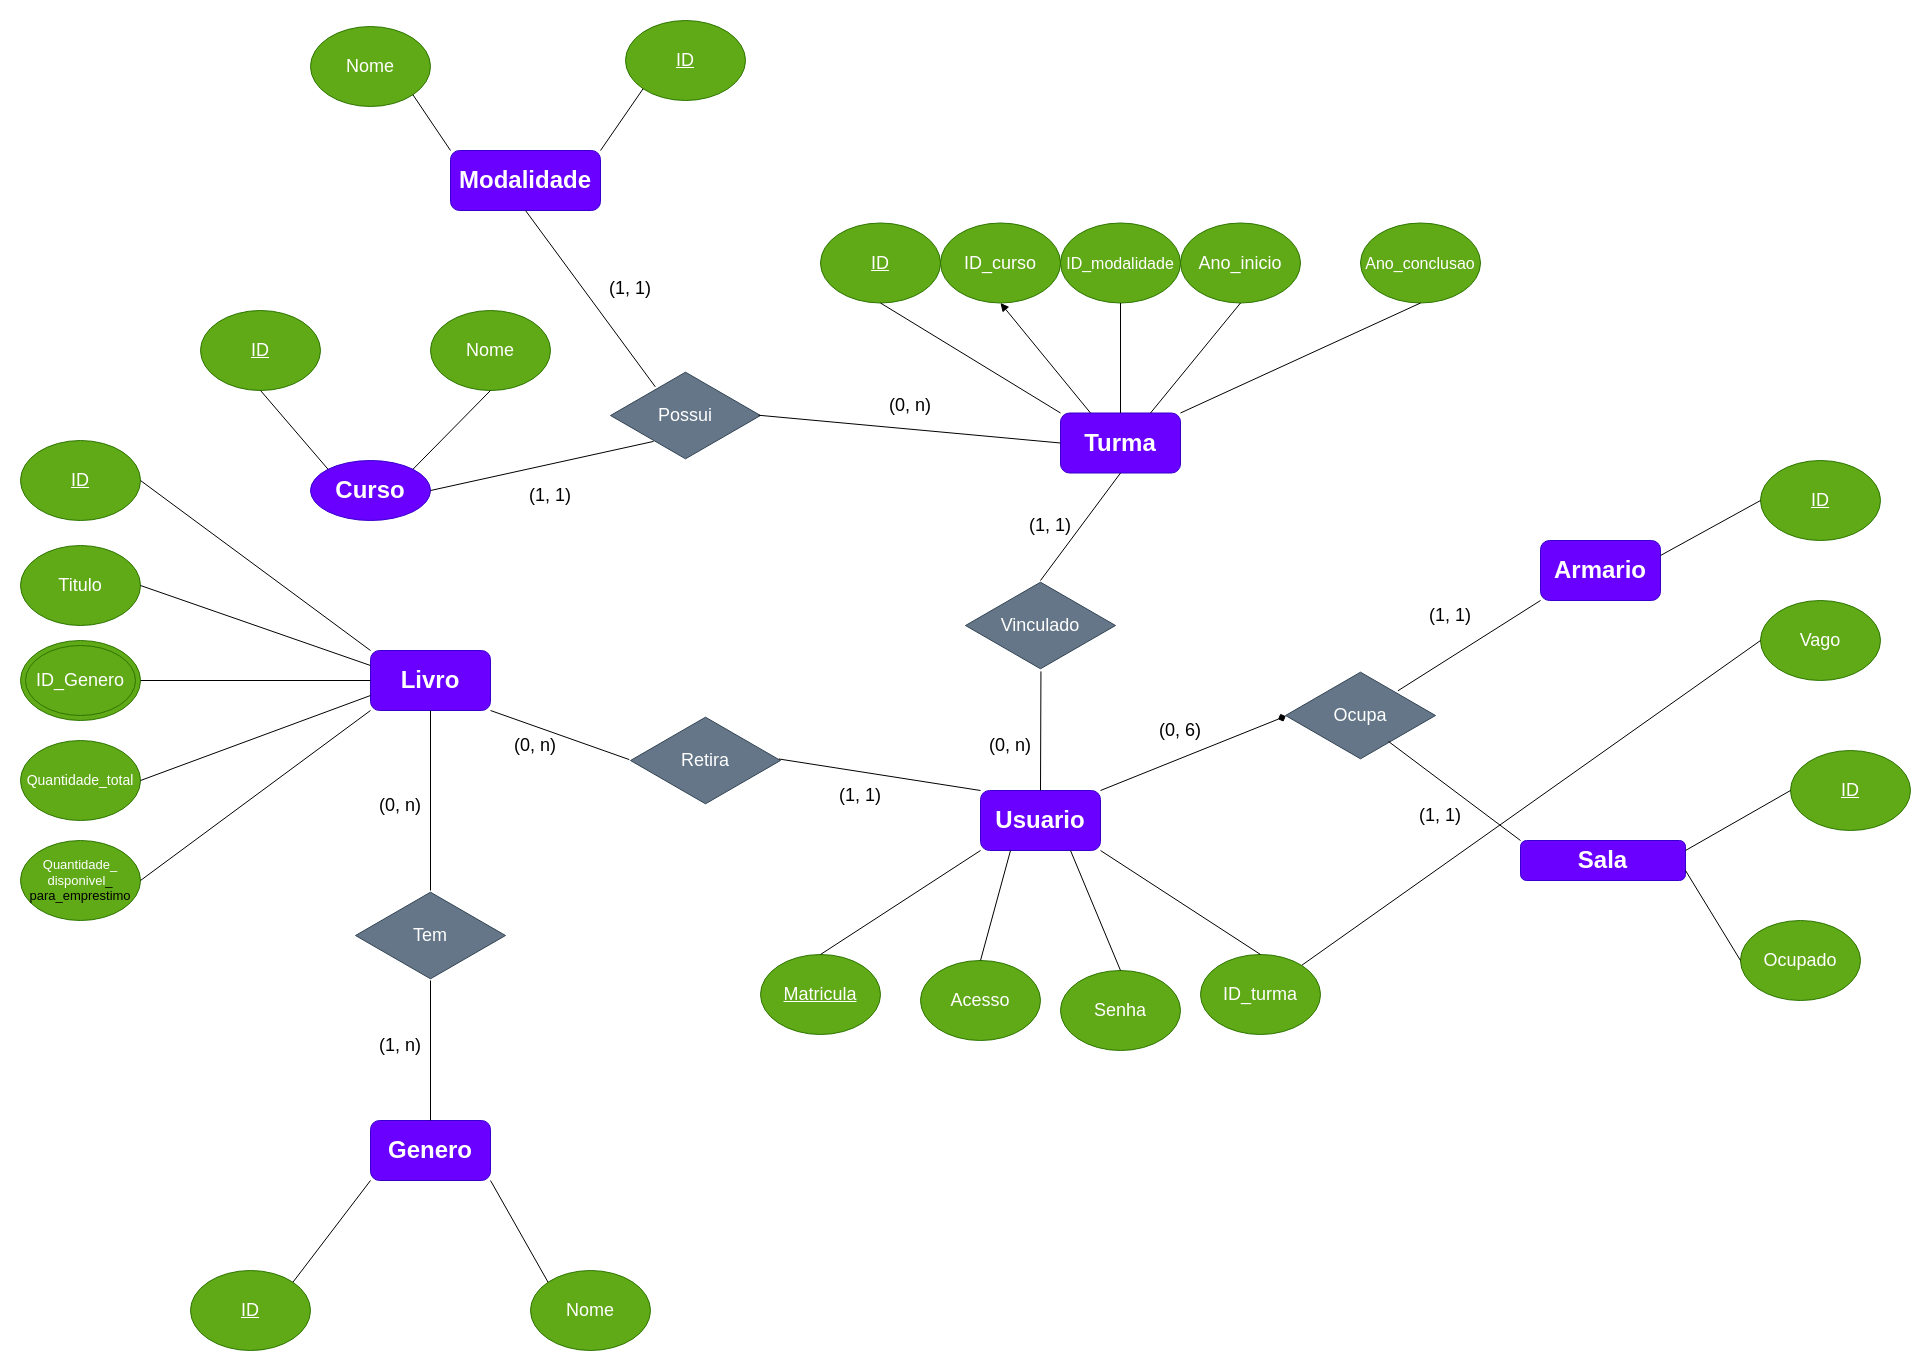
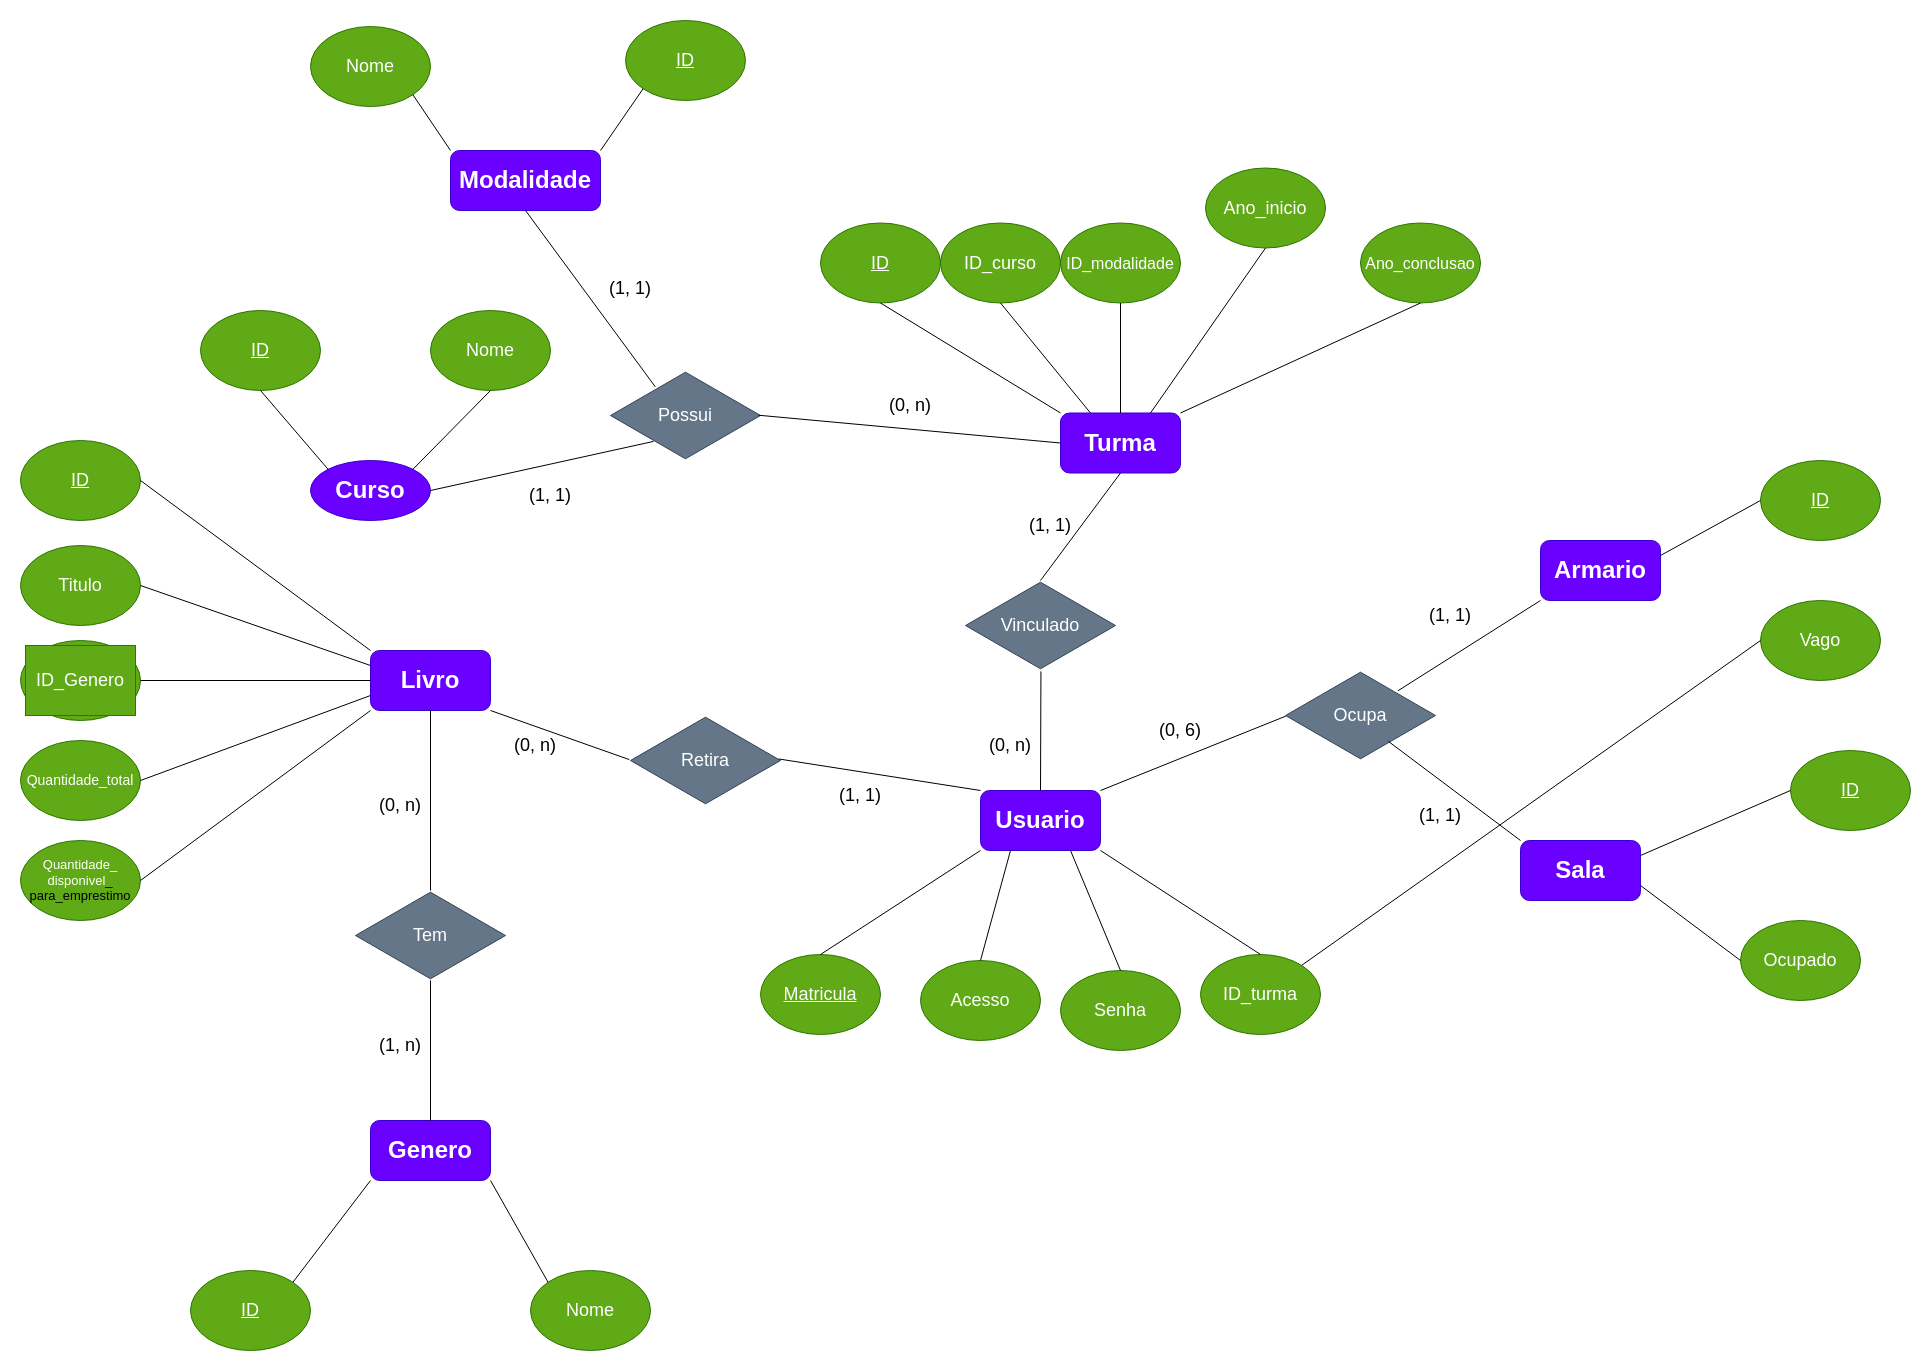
node "Ano_inicio": moved (1241, 263) -> (1266, 208)
edge "Turma" -> "ID_curso": arrowhead block -> none
node "ID_Genero": shape ellipse -> rectangle
edge "Usuario" -> "Ocupa": arrowhead diamond -> none
node "Sala": size 165x40 -> 120x60
